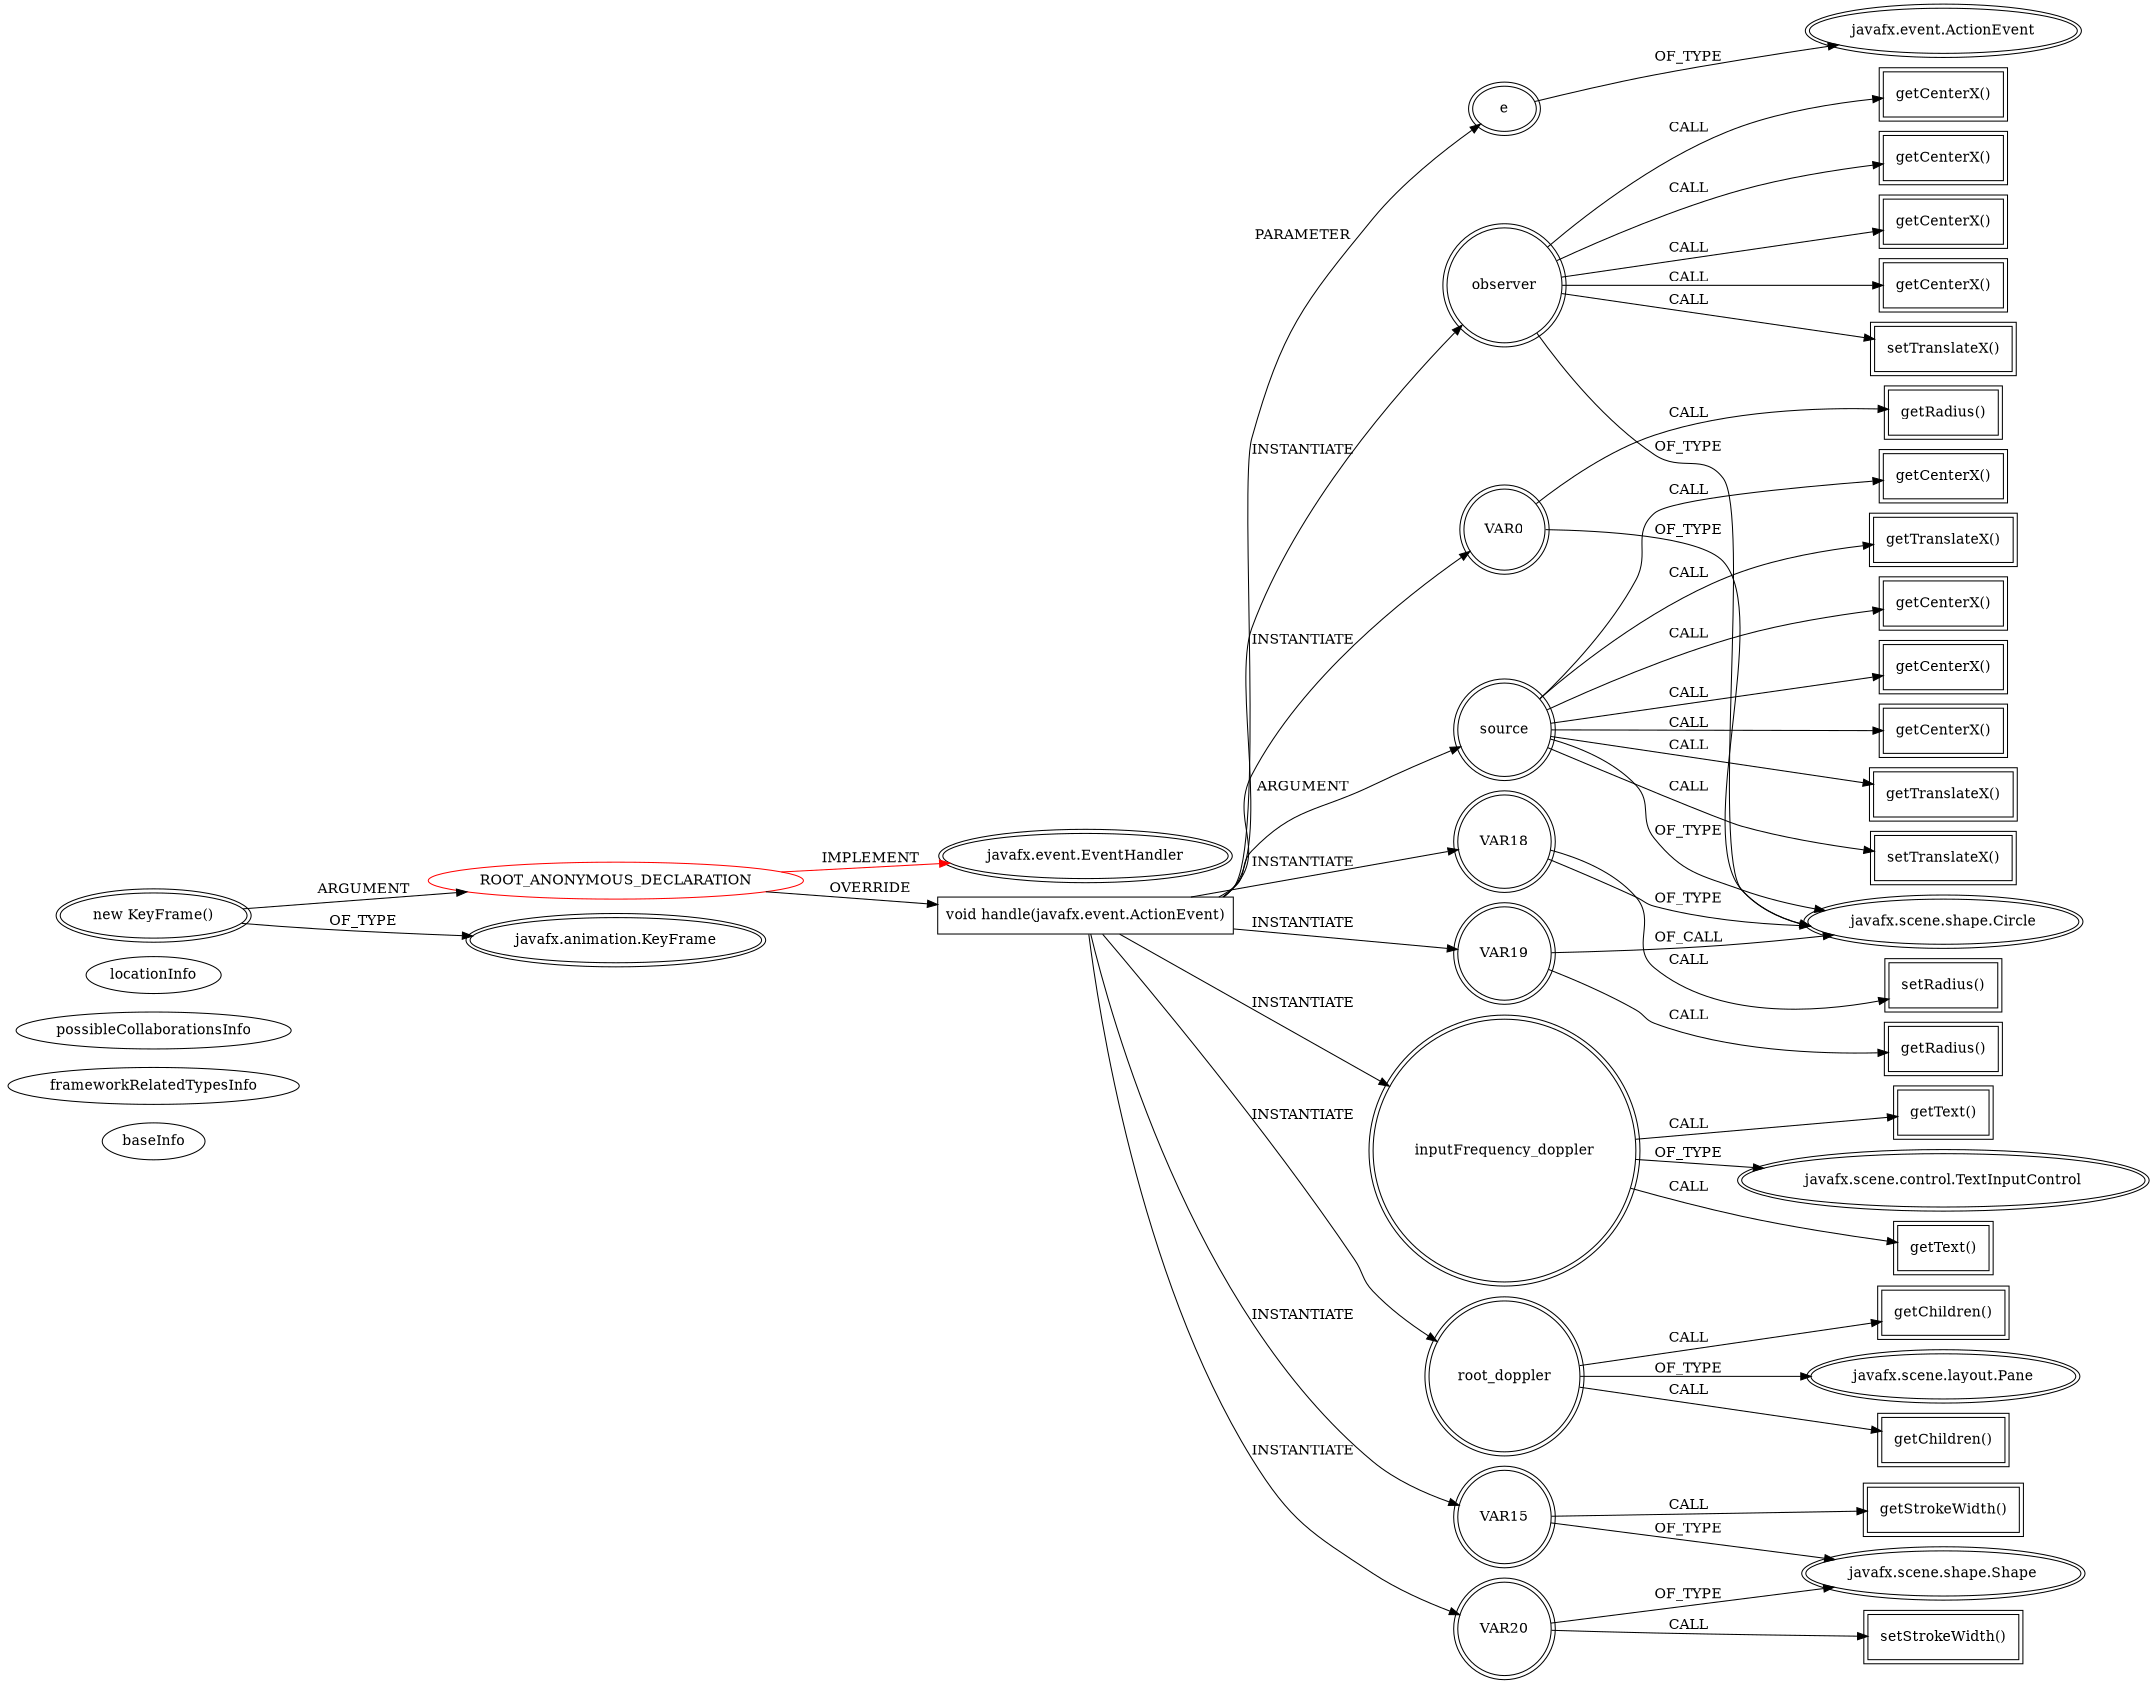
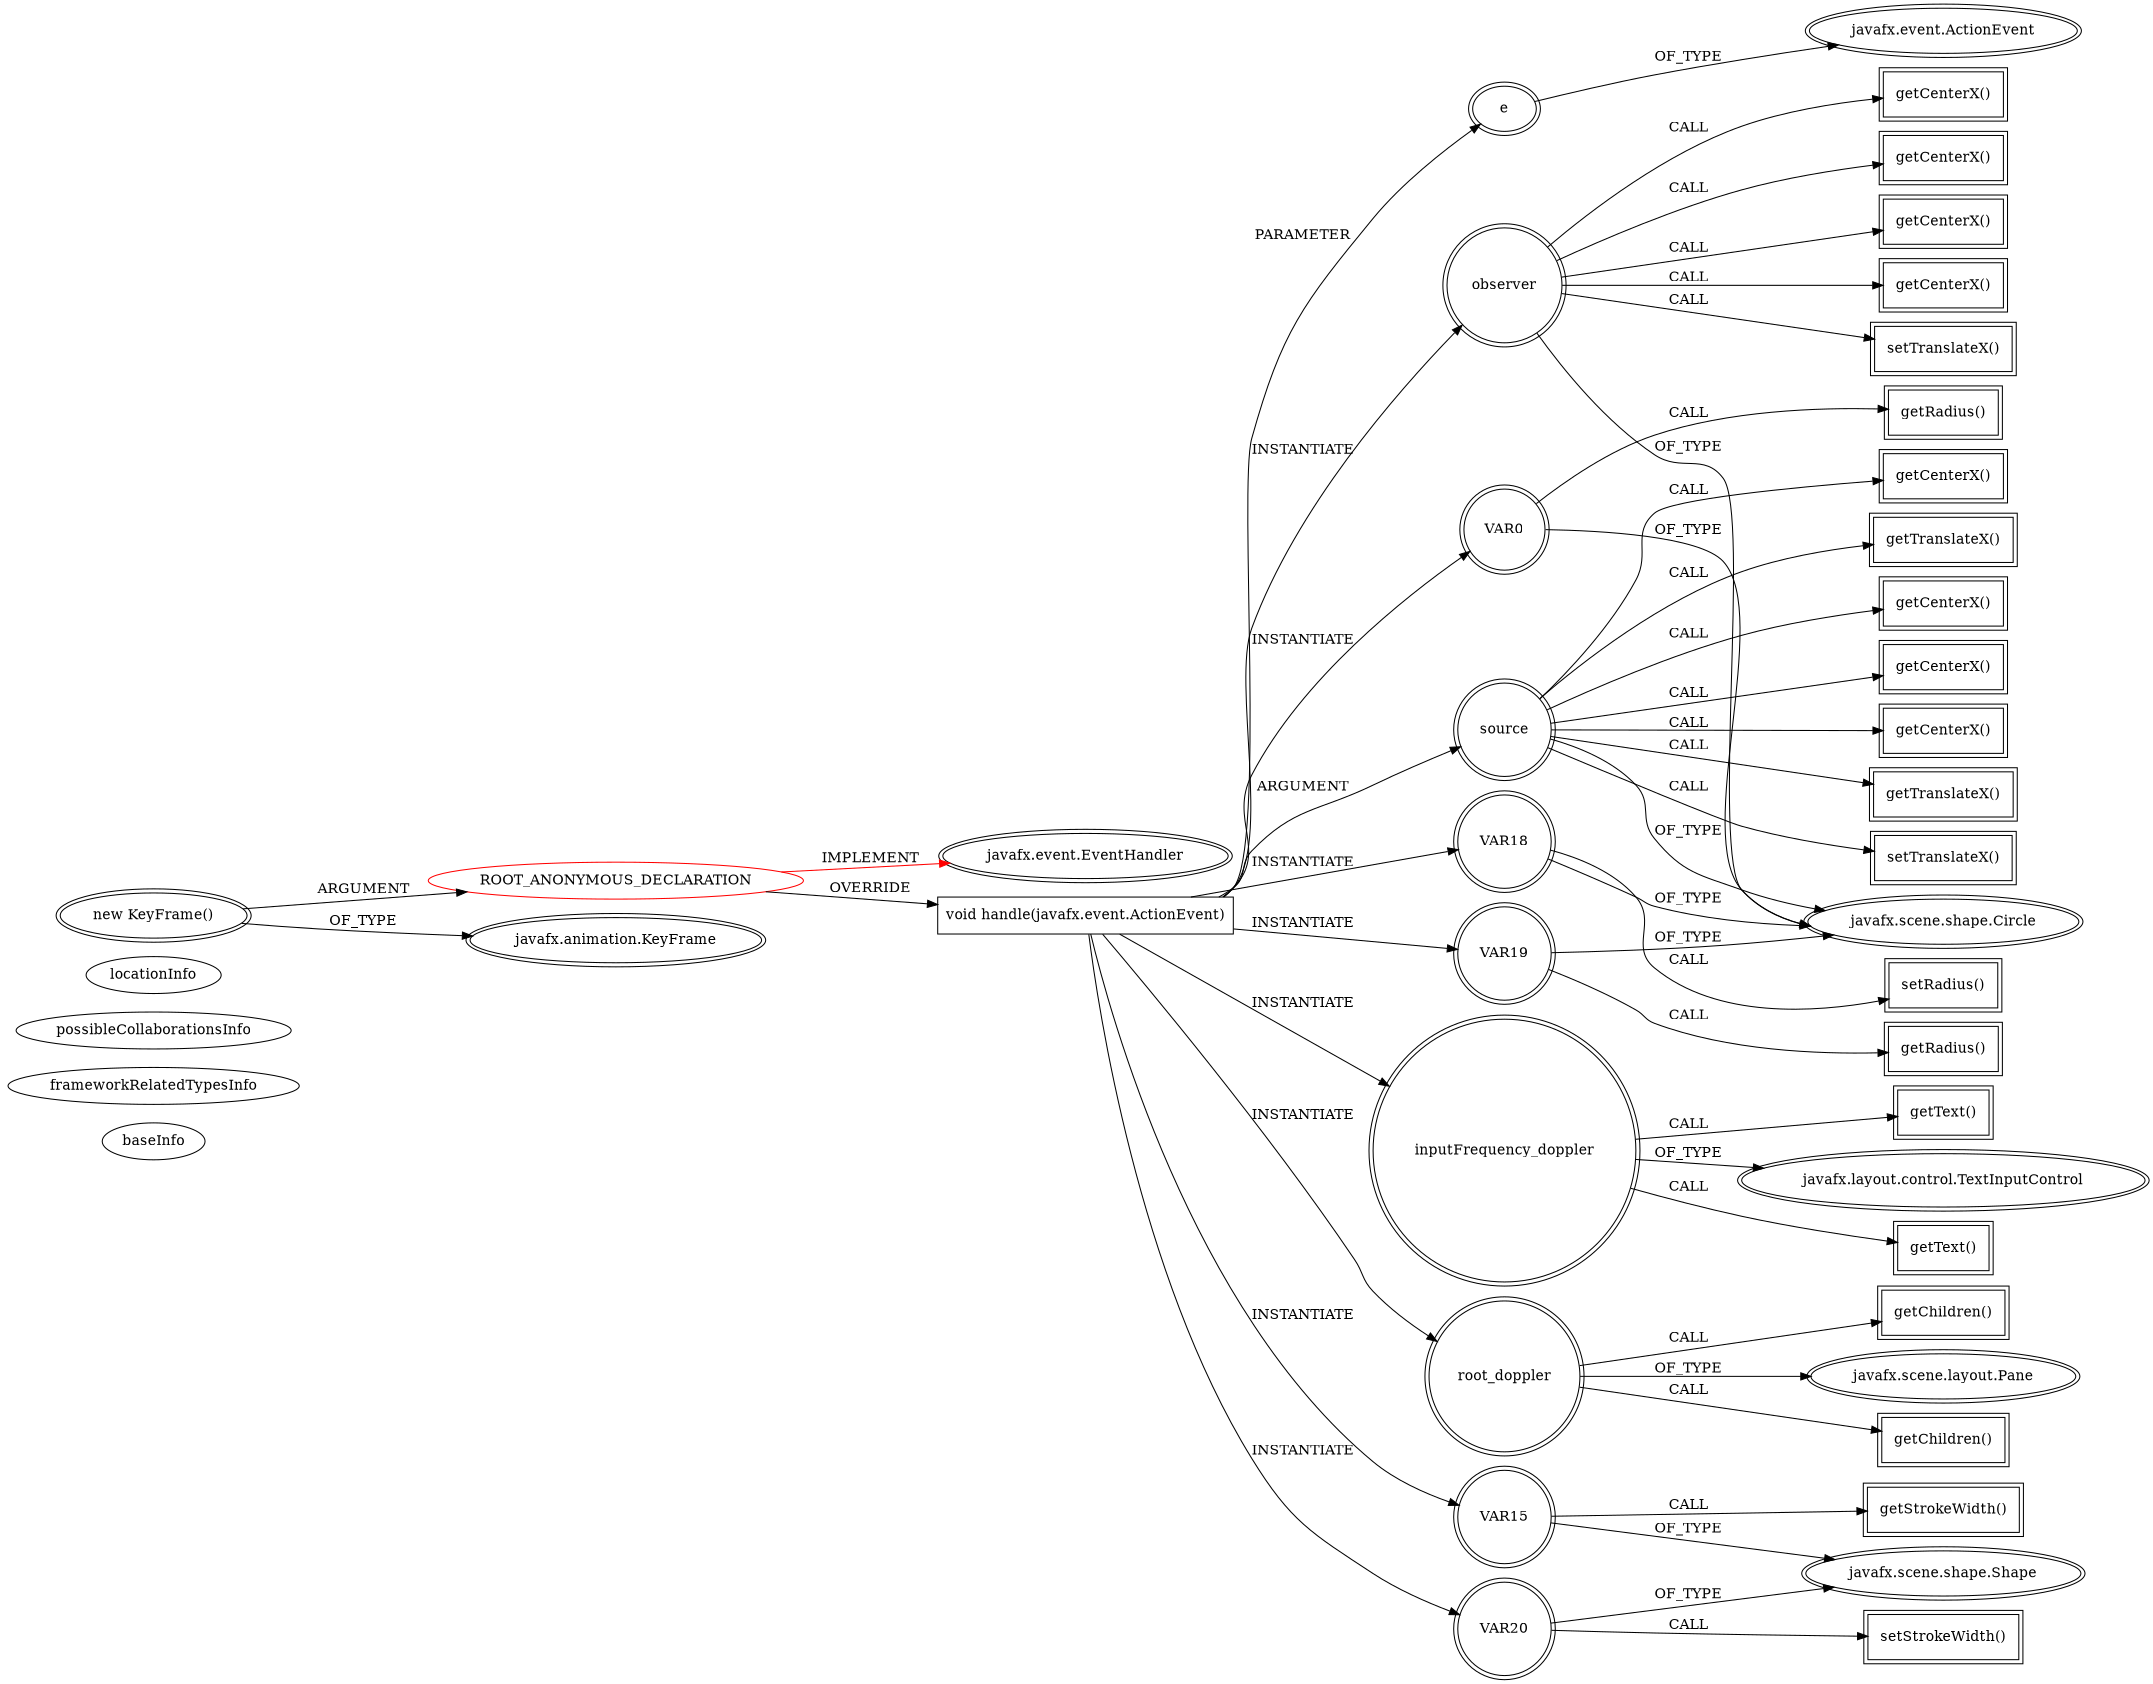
edge "VAR19" -> "javafx.scene.shape.Circle": label "OF_CALL" -> "OF_TYPE"
node "javafx.scene.control.TextInputControl": label "javafx.scene.control.TextInputControl" -> "javafx.layout.control.TextInputControl"
